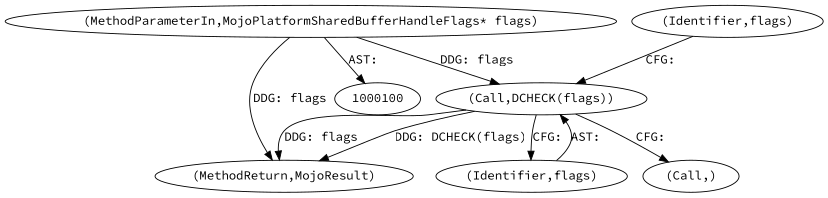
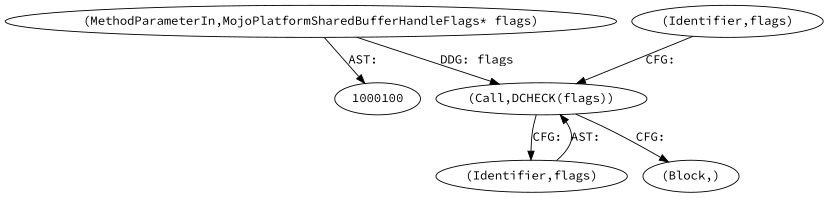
node "(MethodReturn,MojoResult)": removed
node "(Call,)": label "(Call,)" -> "(Block,)"
